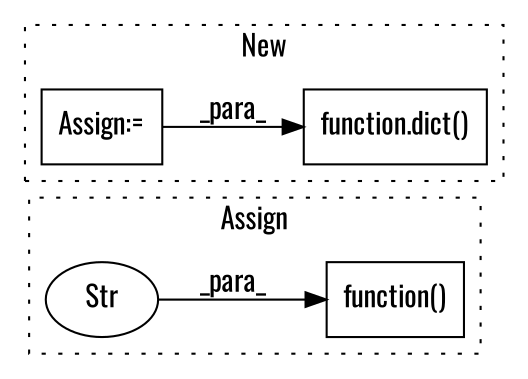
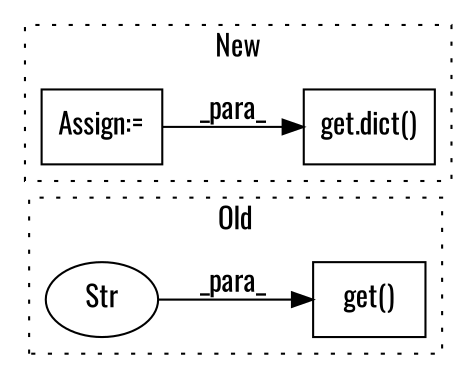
node "function.dict()": label "function.dict()" -> "get.dict()"
cluster "Assign": label "Assign" -> "Old"
node "function()": label "function()" -> "get()"
